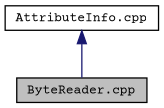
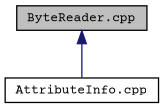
edge "ByteReader.cpp" -> "AttributeInfo.cpp": reversed
